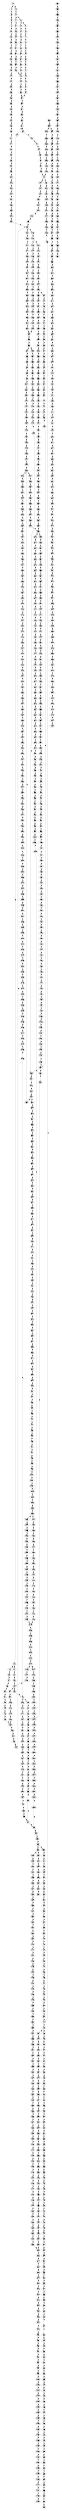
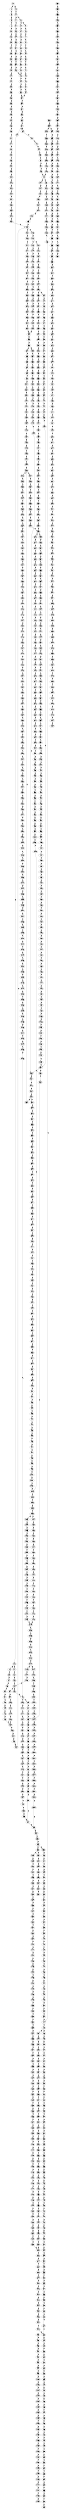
edge "S394" -> "S404": added, label "T"
edge "S948" -> "S954": now "S948" -> "S632"
